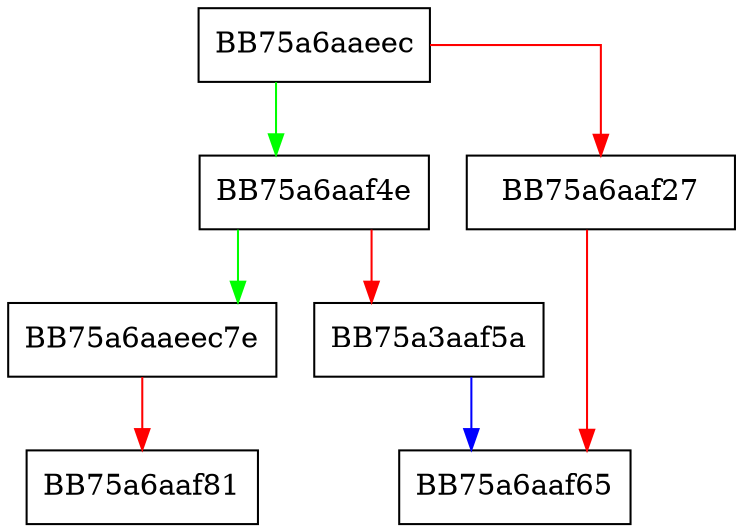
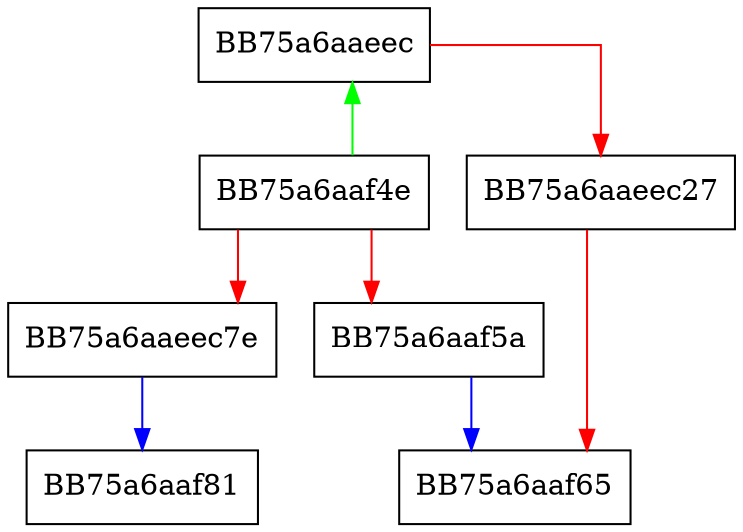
edge "BB75a6aaeec" -> "BB75a6aaf4e": reversed
node "BB75a6aaf27": label "BB75a6aaf27" -> "BB75a6aaeec27"
edge "BB75a6aaf4e" -> "BB75a6aaeec7e": color green -> red
node "BB75a3aaf5a": label "BB75a3aaf5a" -> "BB75a6aaf5a"
edge "BB75a6aaeec7e" -> "BB75a6aaf81": color red -> blue
